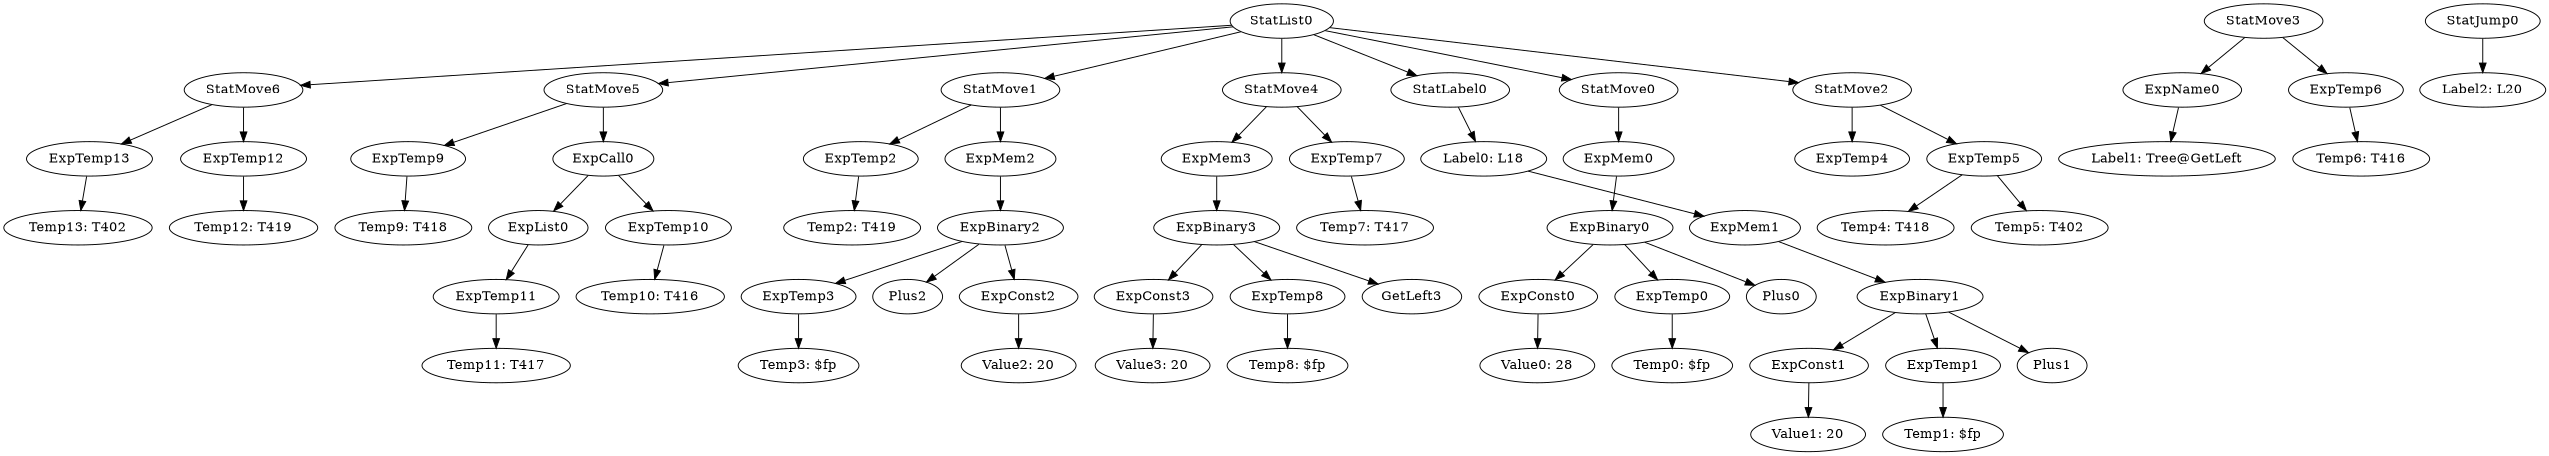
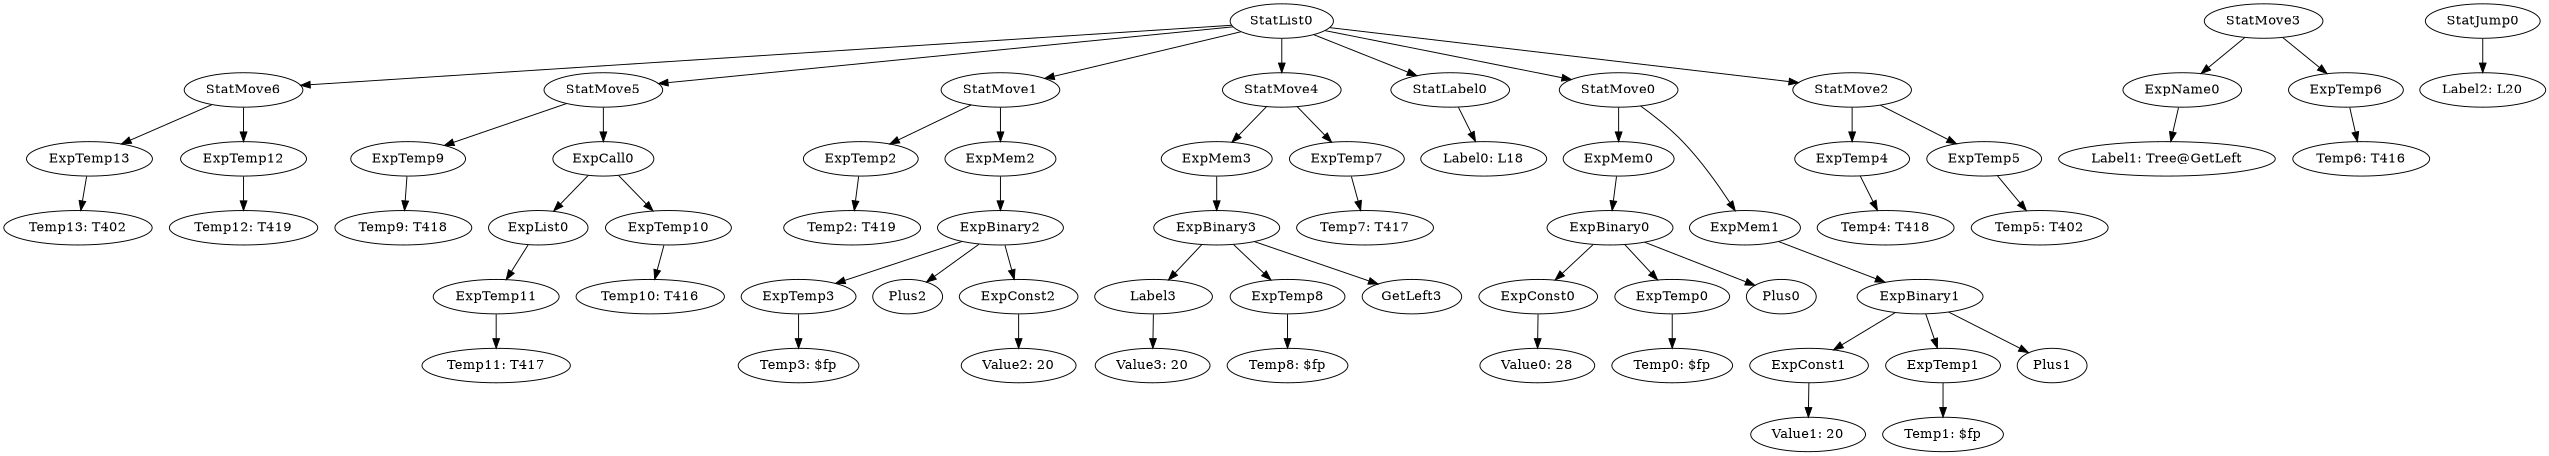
edge "ExpTemp5" -> "Temp4: T418": now "ExpTemp4" -> "Temp4: T418"
edge "Label0: L18" -> "ExpMem1": now "StatMove0" -> "ExpMem1"
node "ExpConst3": label "ExpConst3" -> "Label3"
